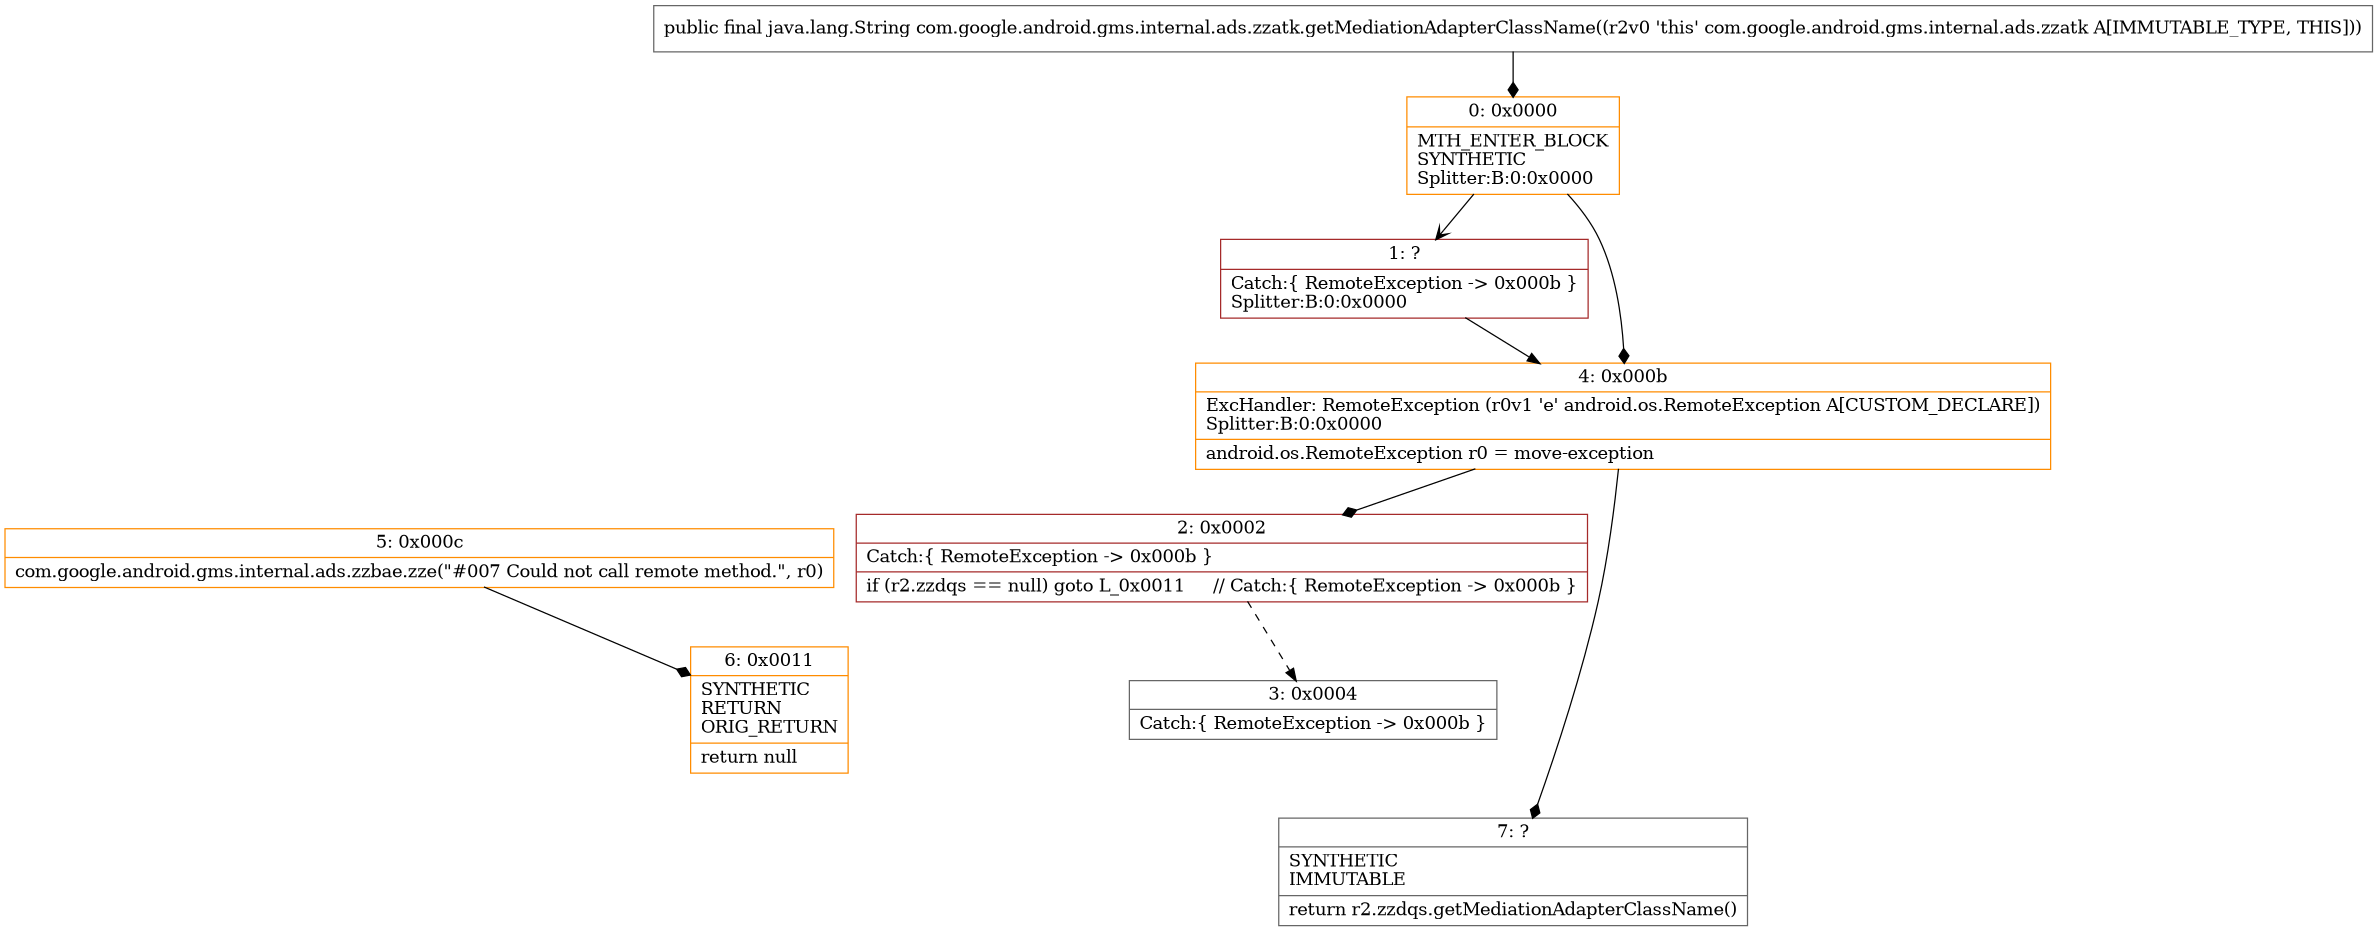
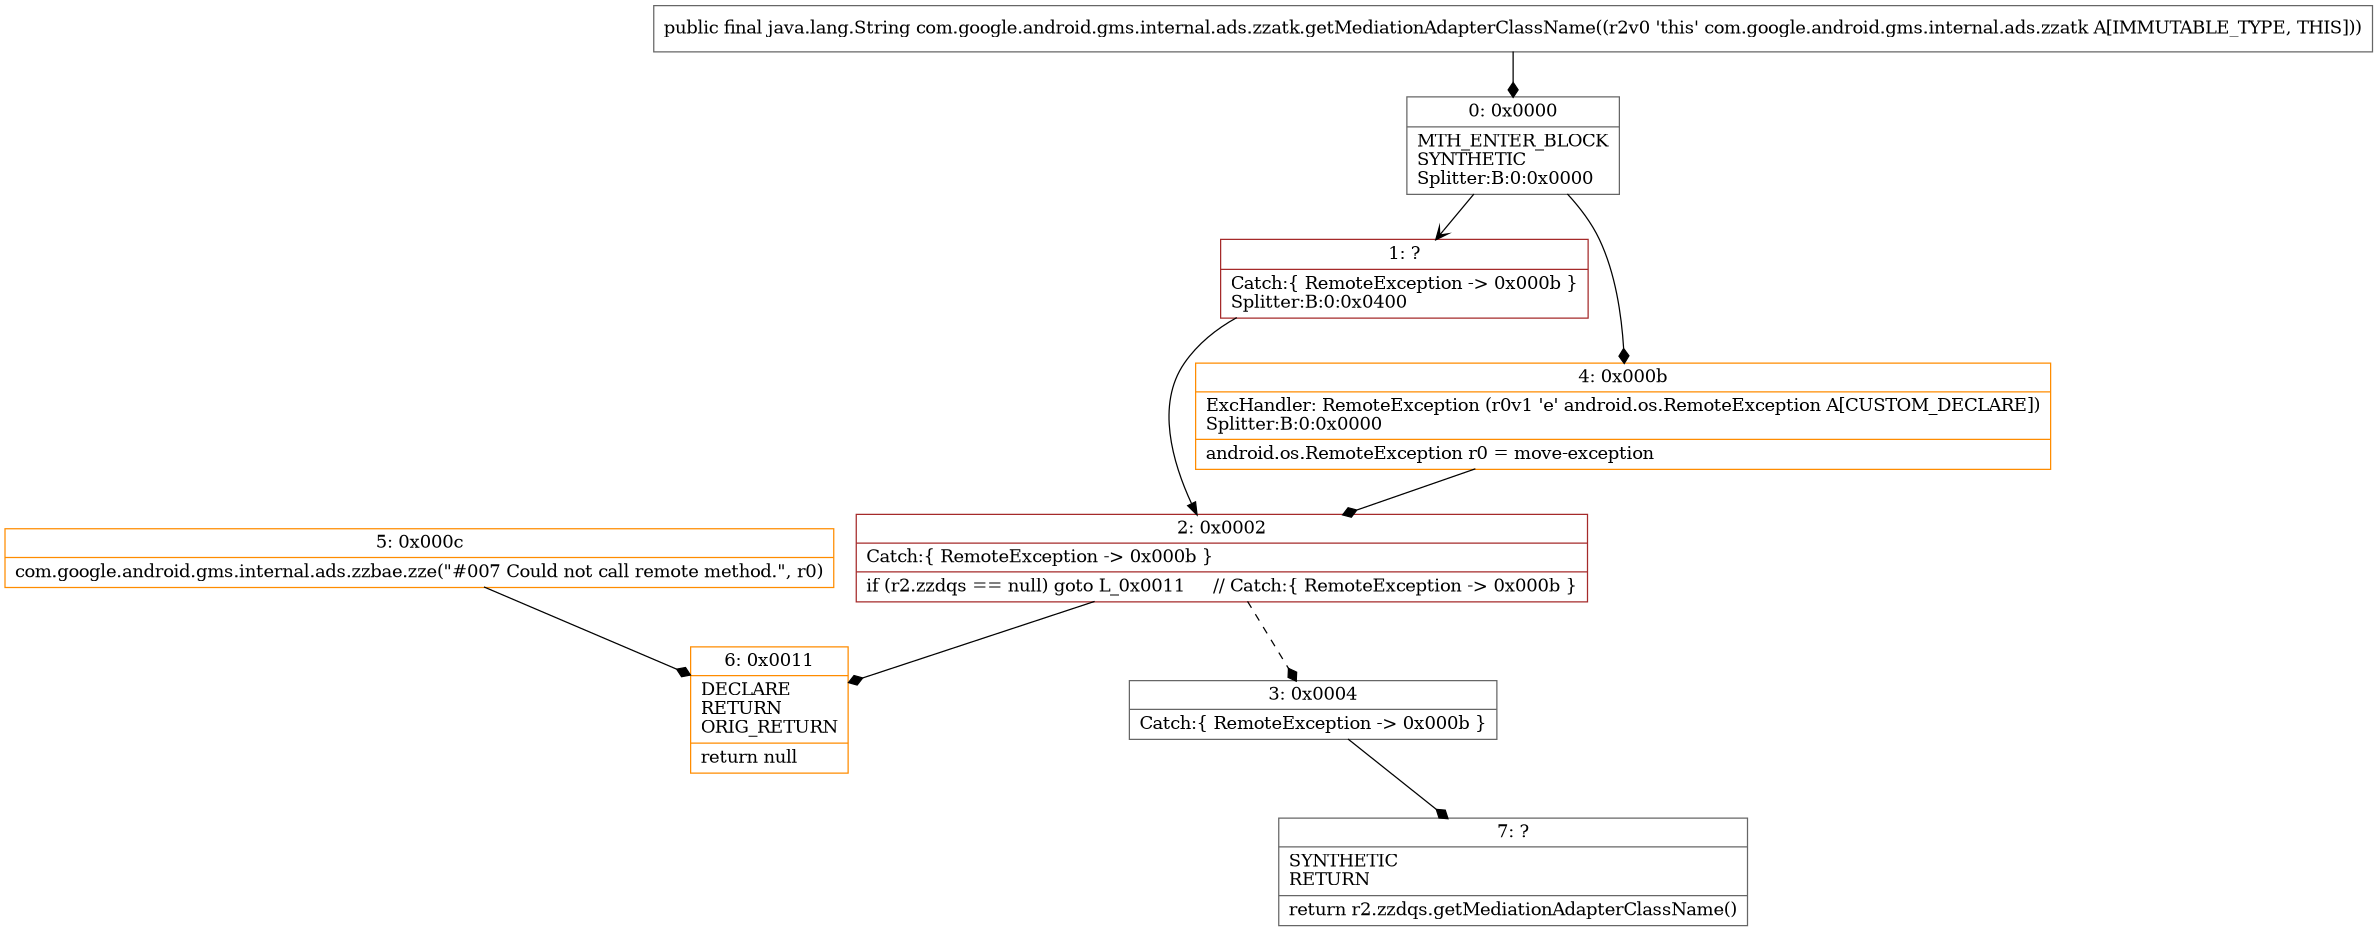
node "0: 0x0000": color darkorange -> gray40
node "1: ?": text "Splitter:B:0:0x0000" -> "Splitter:B:0:0x0400"
edge "1: ?" -> "4: 0x000b": now "1: ?" -> "2: 0x0002"
edge "2: 0x0002" -> "3: 0x0004": arrowhead normal -> diamond
edge "4: 0x000b" -> "7: ?": now "3: 0x0004" -> "7: ?"
edge "2: 0x0002" -> "6: 0x0011": added
node "6: 0x0011": text "SYNTHETIC" -> "DECLARE"
node "7: ?": text "IMMUTABLE" -> "RETURN"
